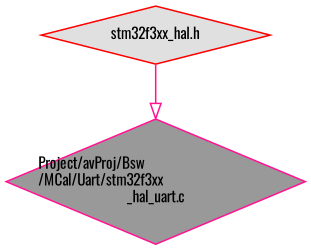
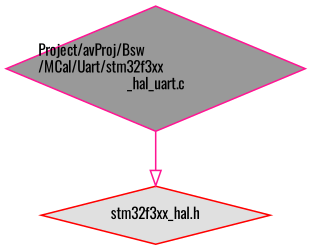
edge "stm32f3xx_hal.h" -> "Project/avProj/Bsw /MCal/Uart/stm32f3xx _hal_uart.c": reversed
